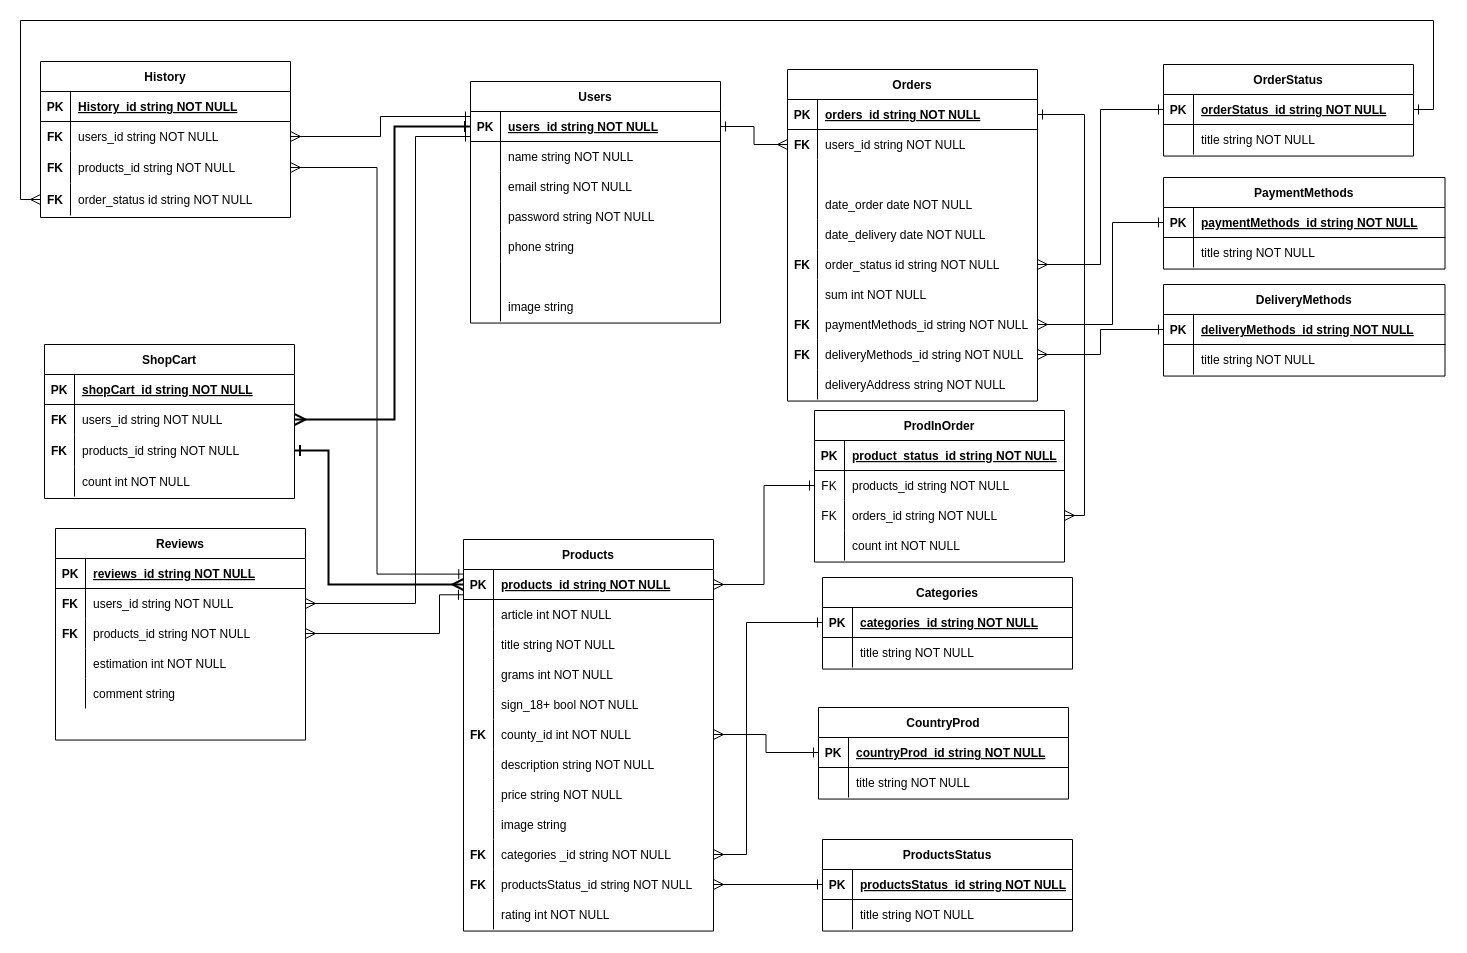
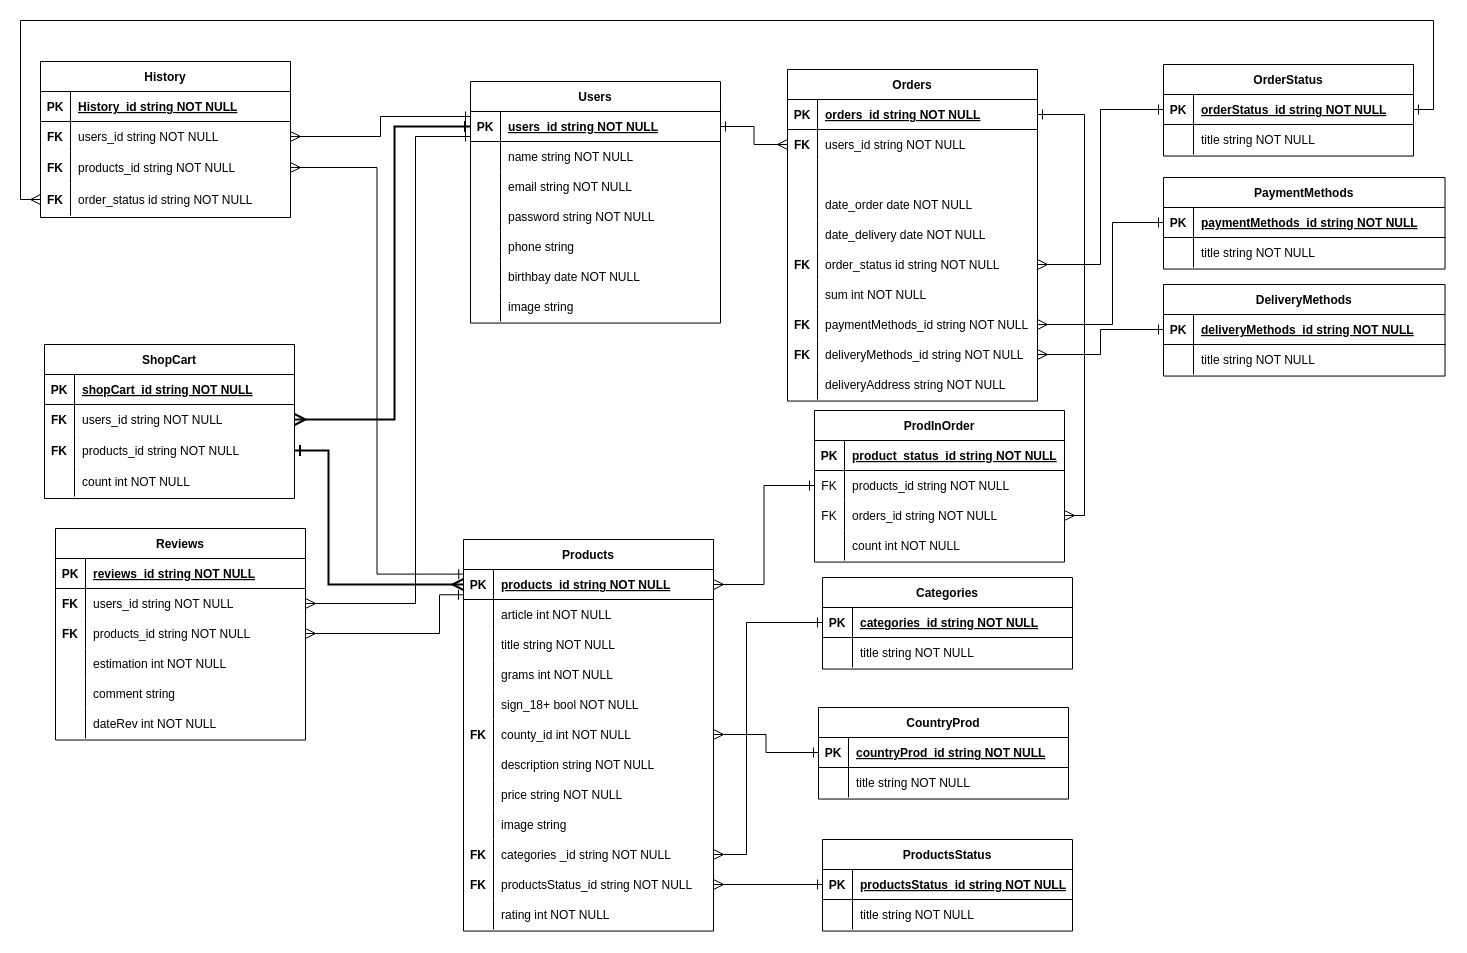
node "birthbay date NOT NULL": added
node "dateRev int NOT NULL": added
